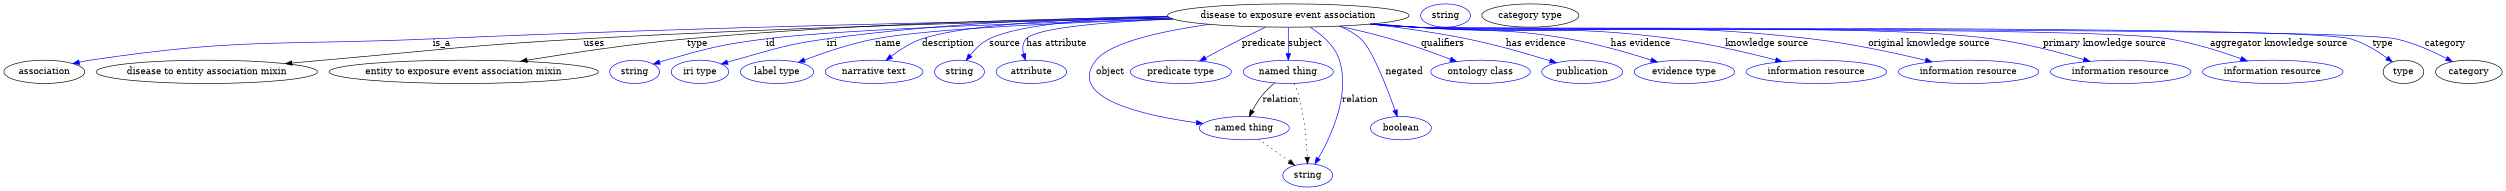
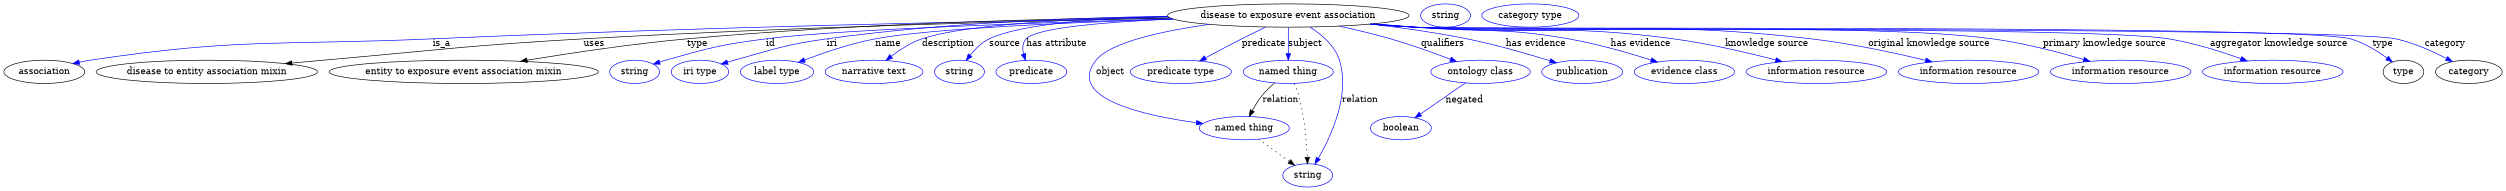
node "category type": color black -> blue
edge "disease to exposure event association" -> "boolean": now "ontology class" -> "boolean"
node "attribute": label "attribute" -> "predicate"
node "evidence type": label "evidence type" -> "evidence class"
